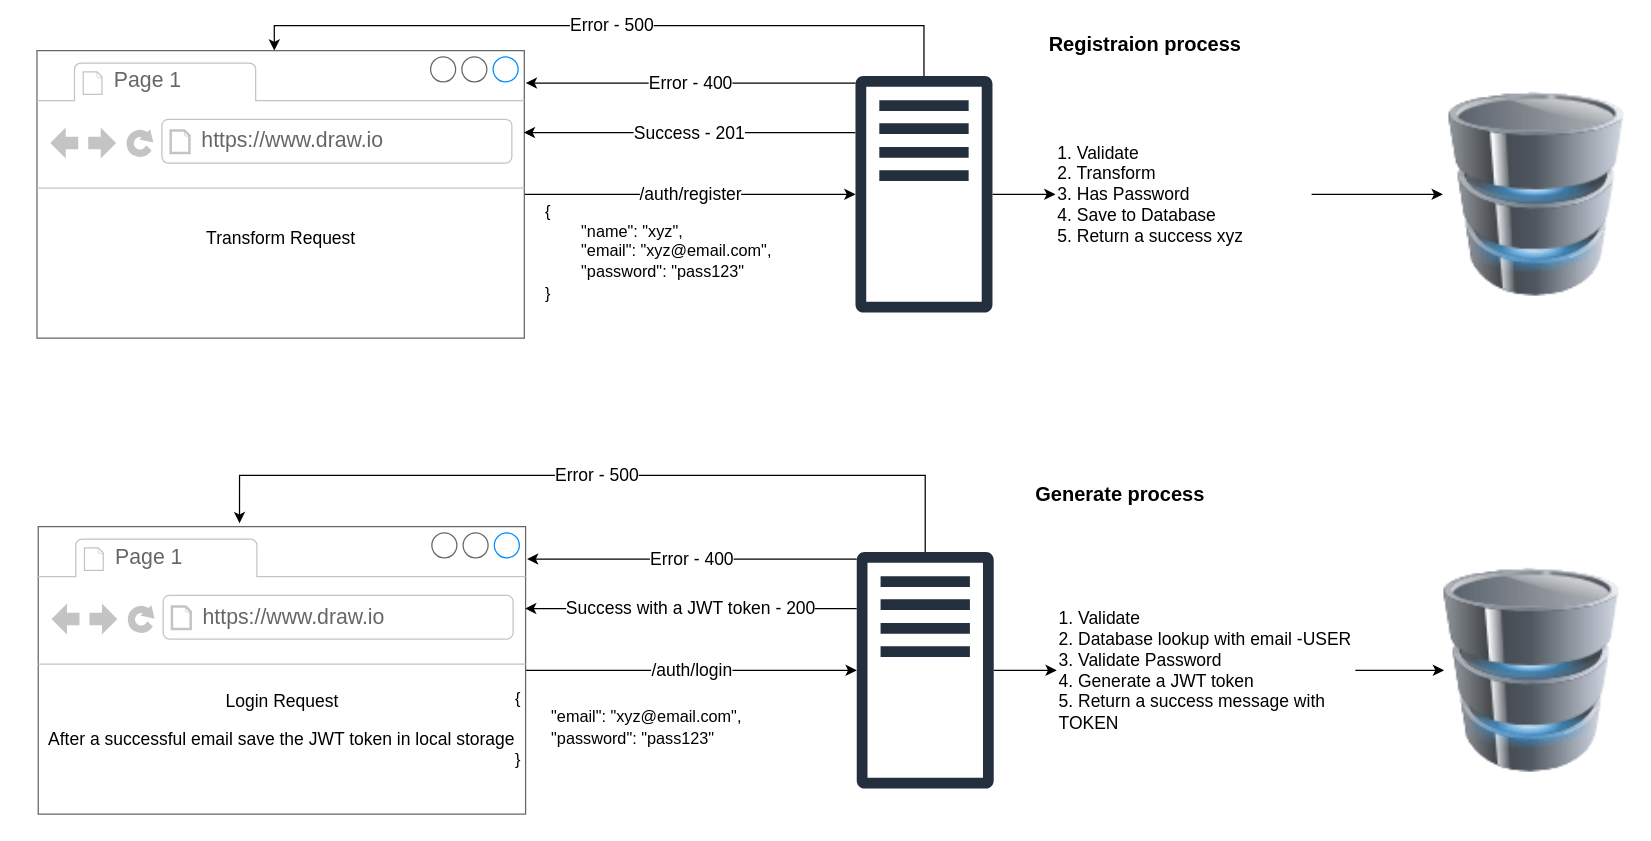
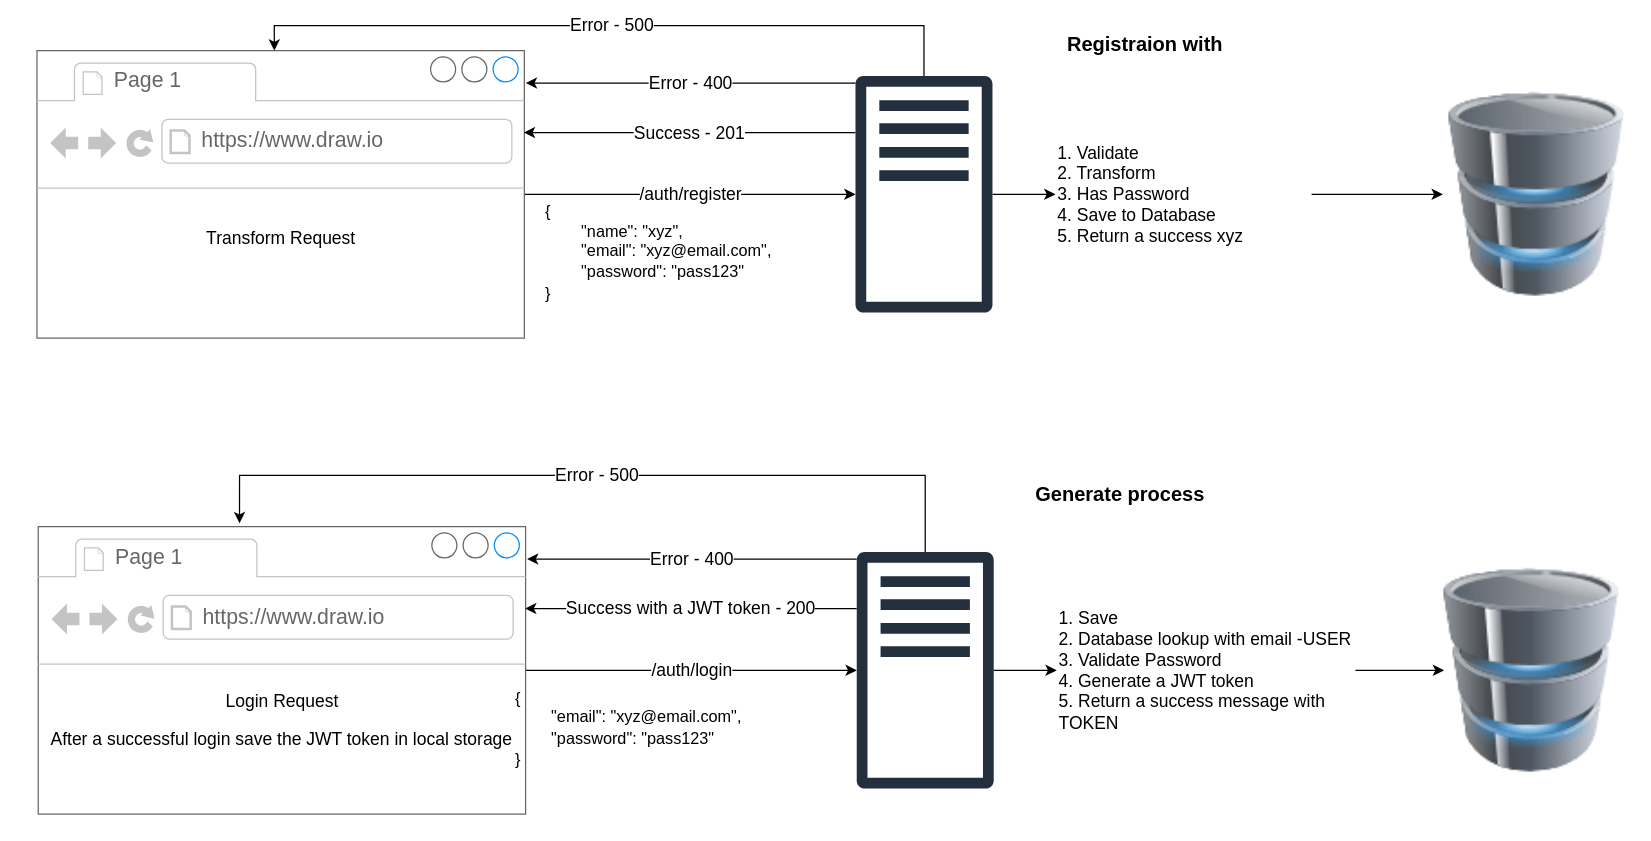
node "Registraion process": label "Registraion process" -> "Registraion with"
node "1. Validate 2. Database lookup with email -USER 3. Validate Password 4. Generate a JWT token 5. Return a success message with TOKEN": label "1. Validate 2. Database lookup with email -USER 3. Validate Password 4. Generate a JWT token 5. Return a success message with TOKEN" -> "1. Save 2. Database lookup with email -USER 3. Validate Password 4. Generate a JWT token 5. Return a success message with TOKEN"
node "After a successful email save the JWT token in local storage": label "After a successful email save the JWT token in local storage" -> "After a successful login save the JWT token in local storage"
